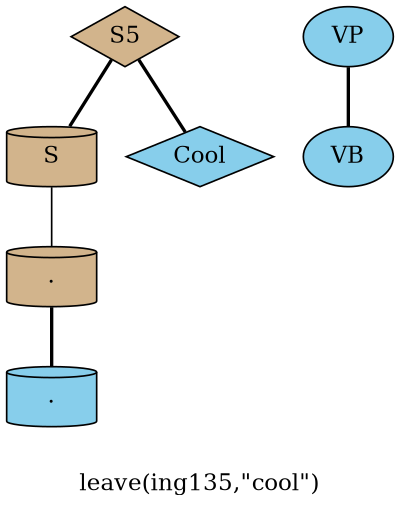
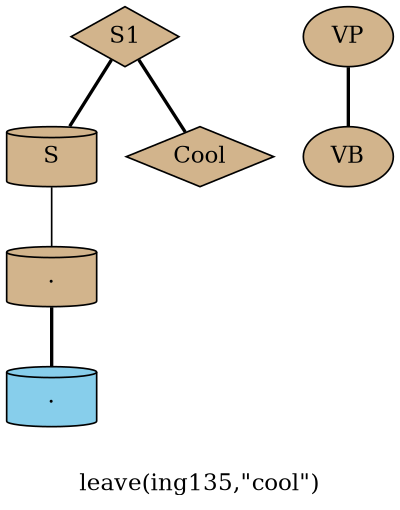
node "S5": label "S5" -> "S1"
node "VP": fillcolor skyblue -> tan
node "Cool": fillcolor skyblue -> tan
node "VB": fillcolor skyblue -> tan
